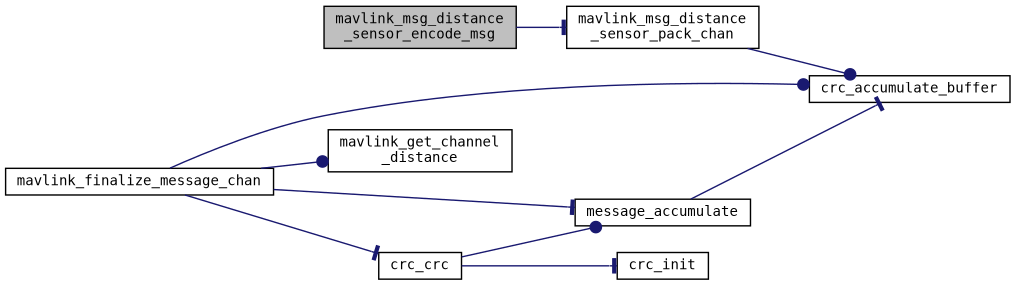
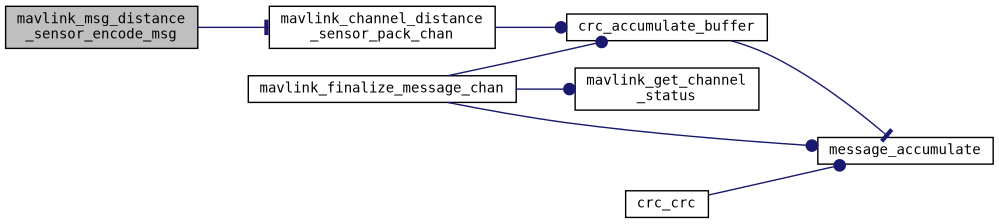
node "mavlink_msg_distance _sensor_pack_chan": label "mavlink_msg_distance _sensor_pack_chan" -> "mavlink_channel_distance _sensor_pack_chan"
node "mavlink_get_channel _distance": label "mavlink_get_channel _distance" -> "mavlink_get_channel _status"
edge "message_accumulate" -> "crc_accumulate_buffer": reversed
edge "mavlink_finalize_message_chan" -> "message_accumulate": arrowhead tee -> dot
edge "mavlink_finalize_message_chan" -> "crc_crc": removed
node "crc_init": removed
